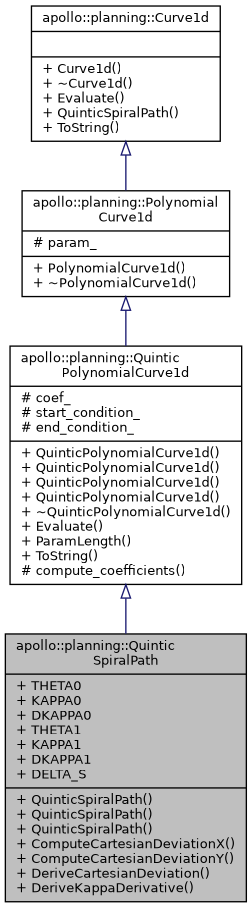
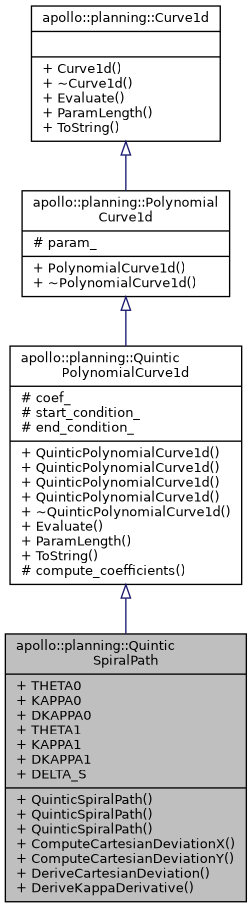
node "apollo::planning::Curve1d": text "+ QuinticSpiralPath()" -> "+ ParamLength()"
